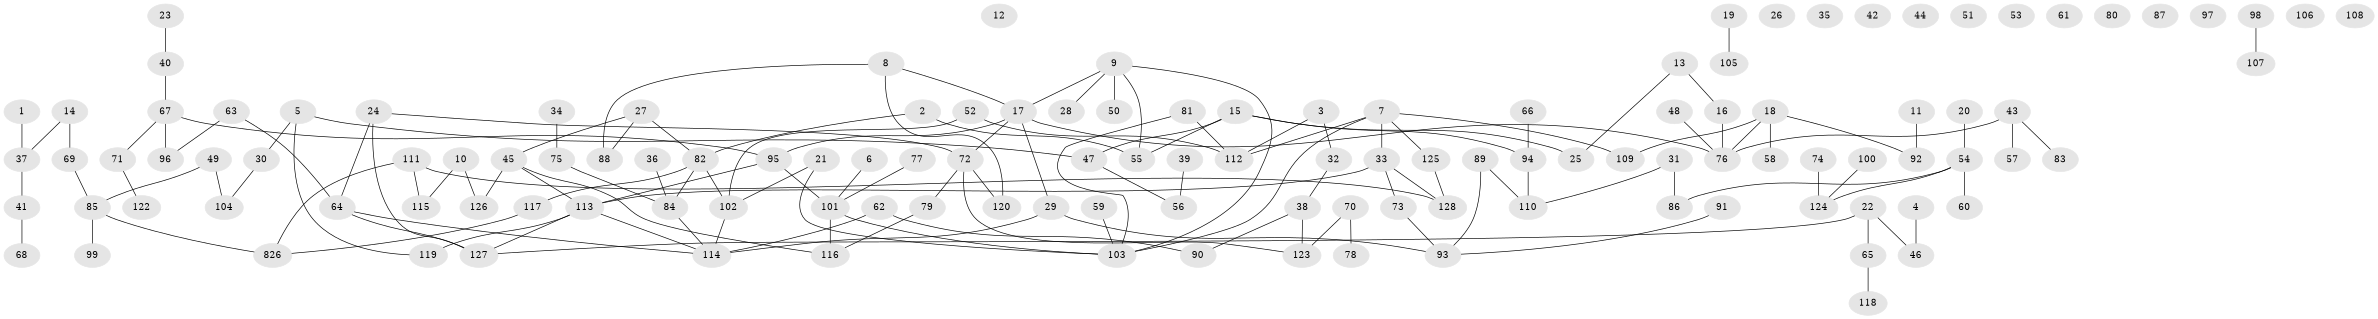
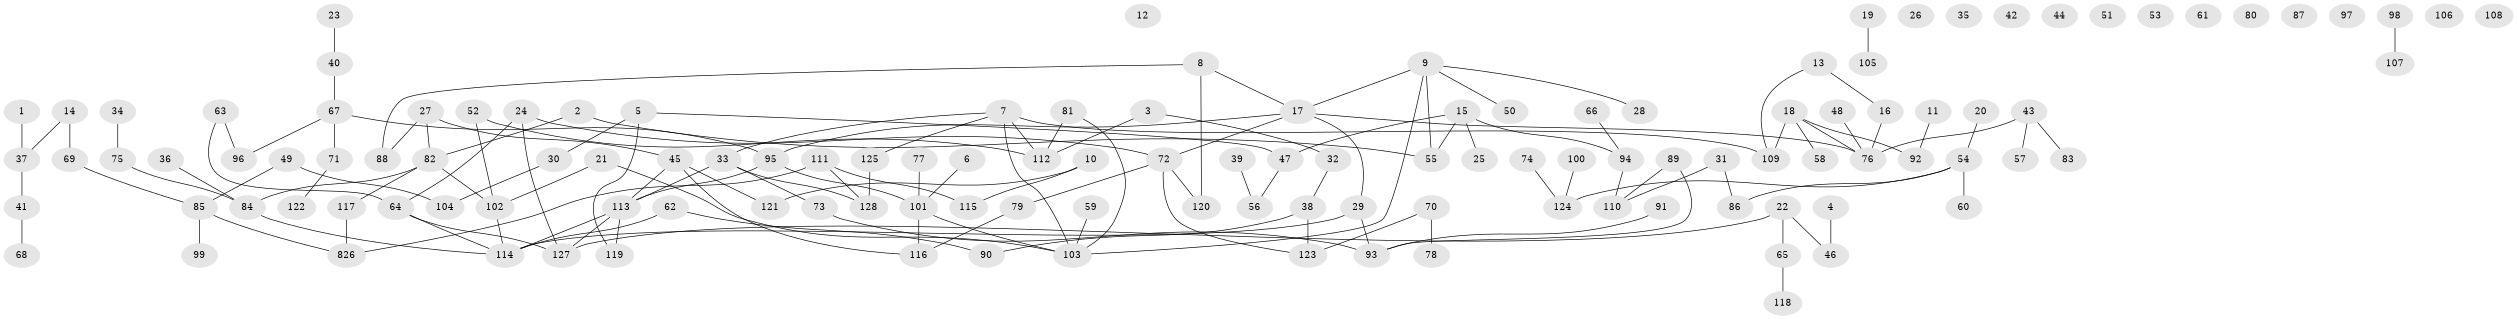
edge "13" -- "25": now "13" -- "109"
node "126": label "126" -> "121"
